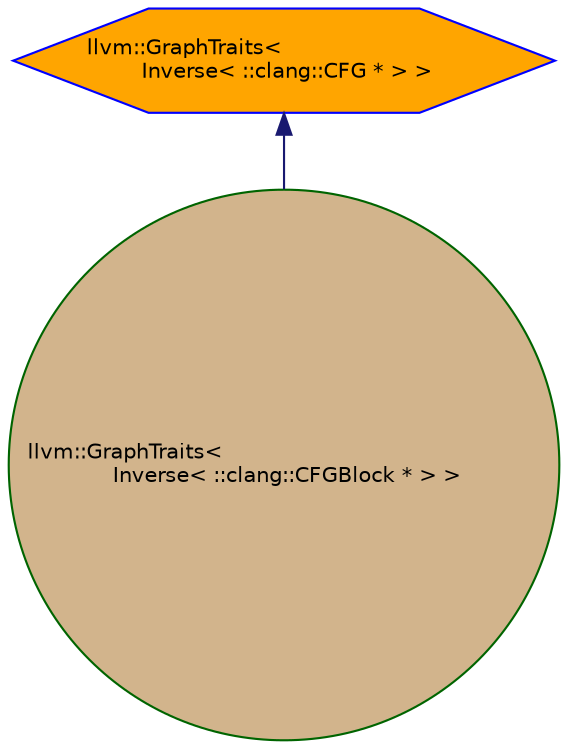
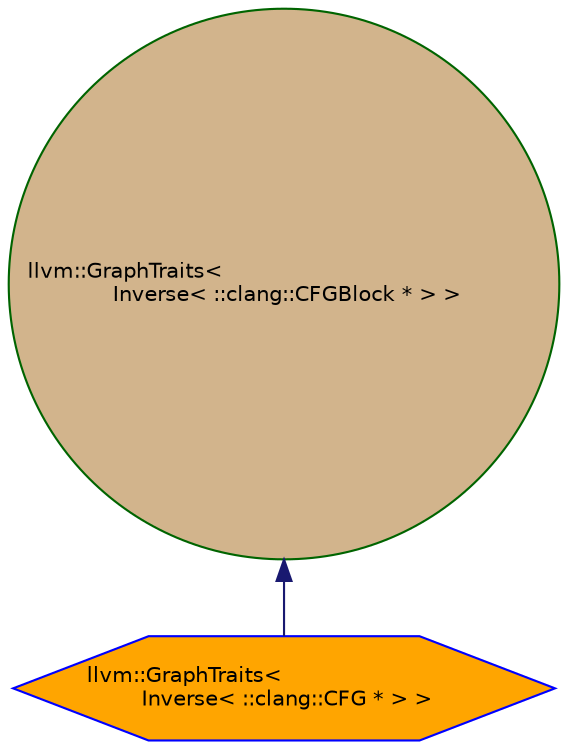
edge "llvm::GraphTraits< Inverse< ::clang::CFGBlock * > >" -> "llvm::GraphTraits< Inverse< ::clang::CFG * > >": reversed
